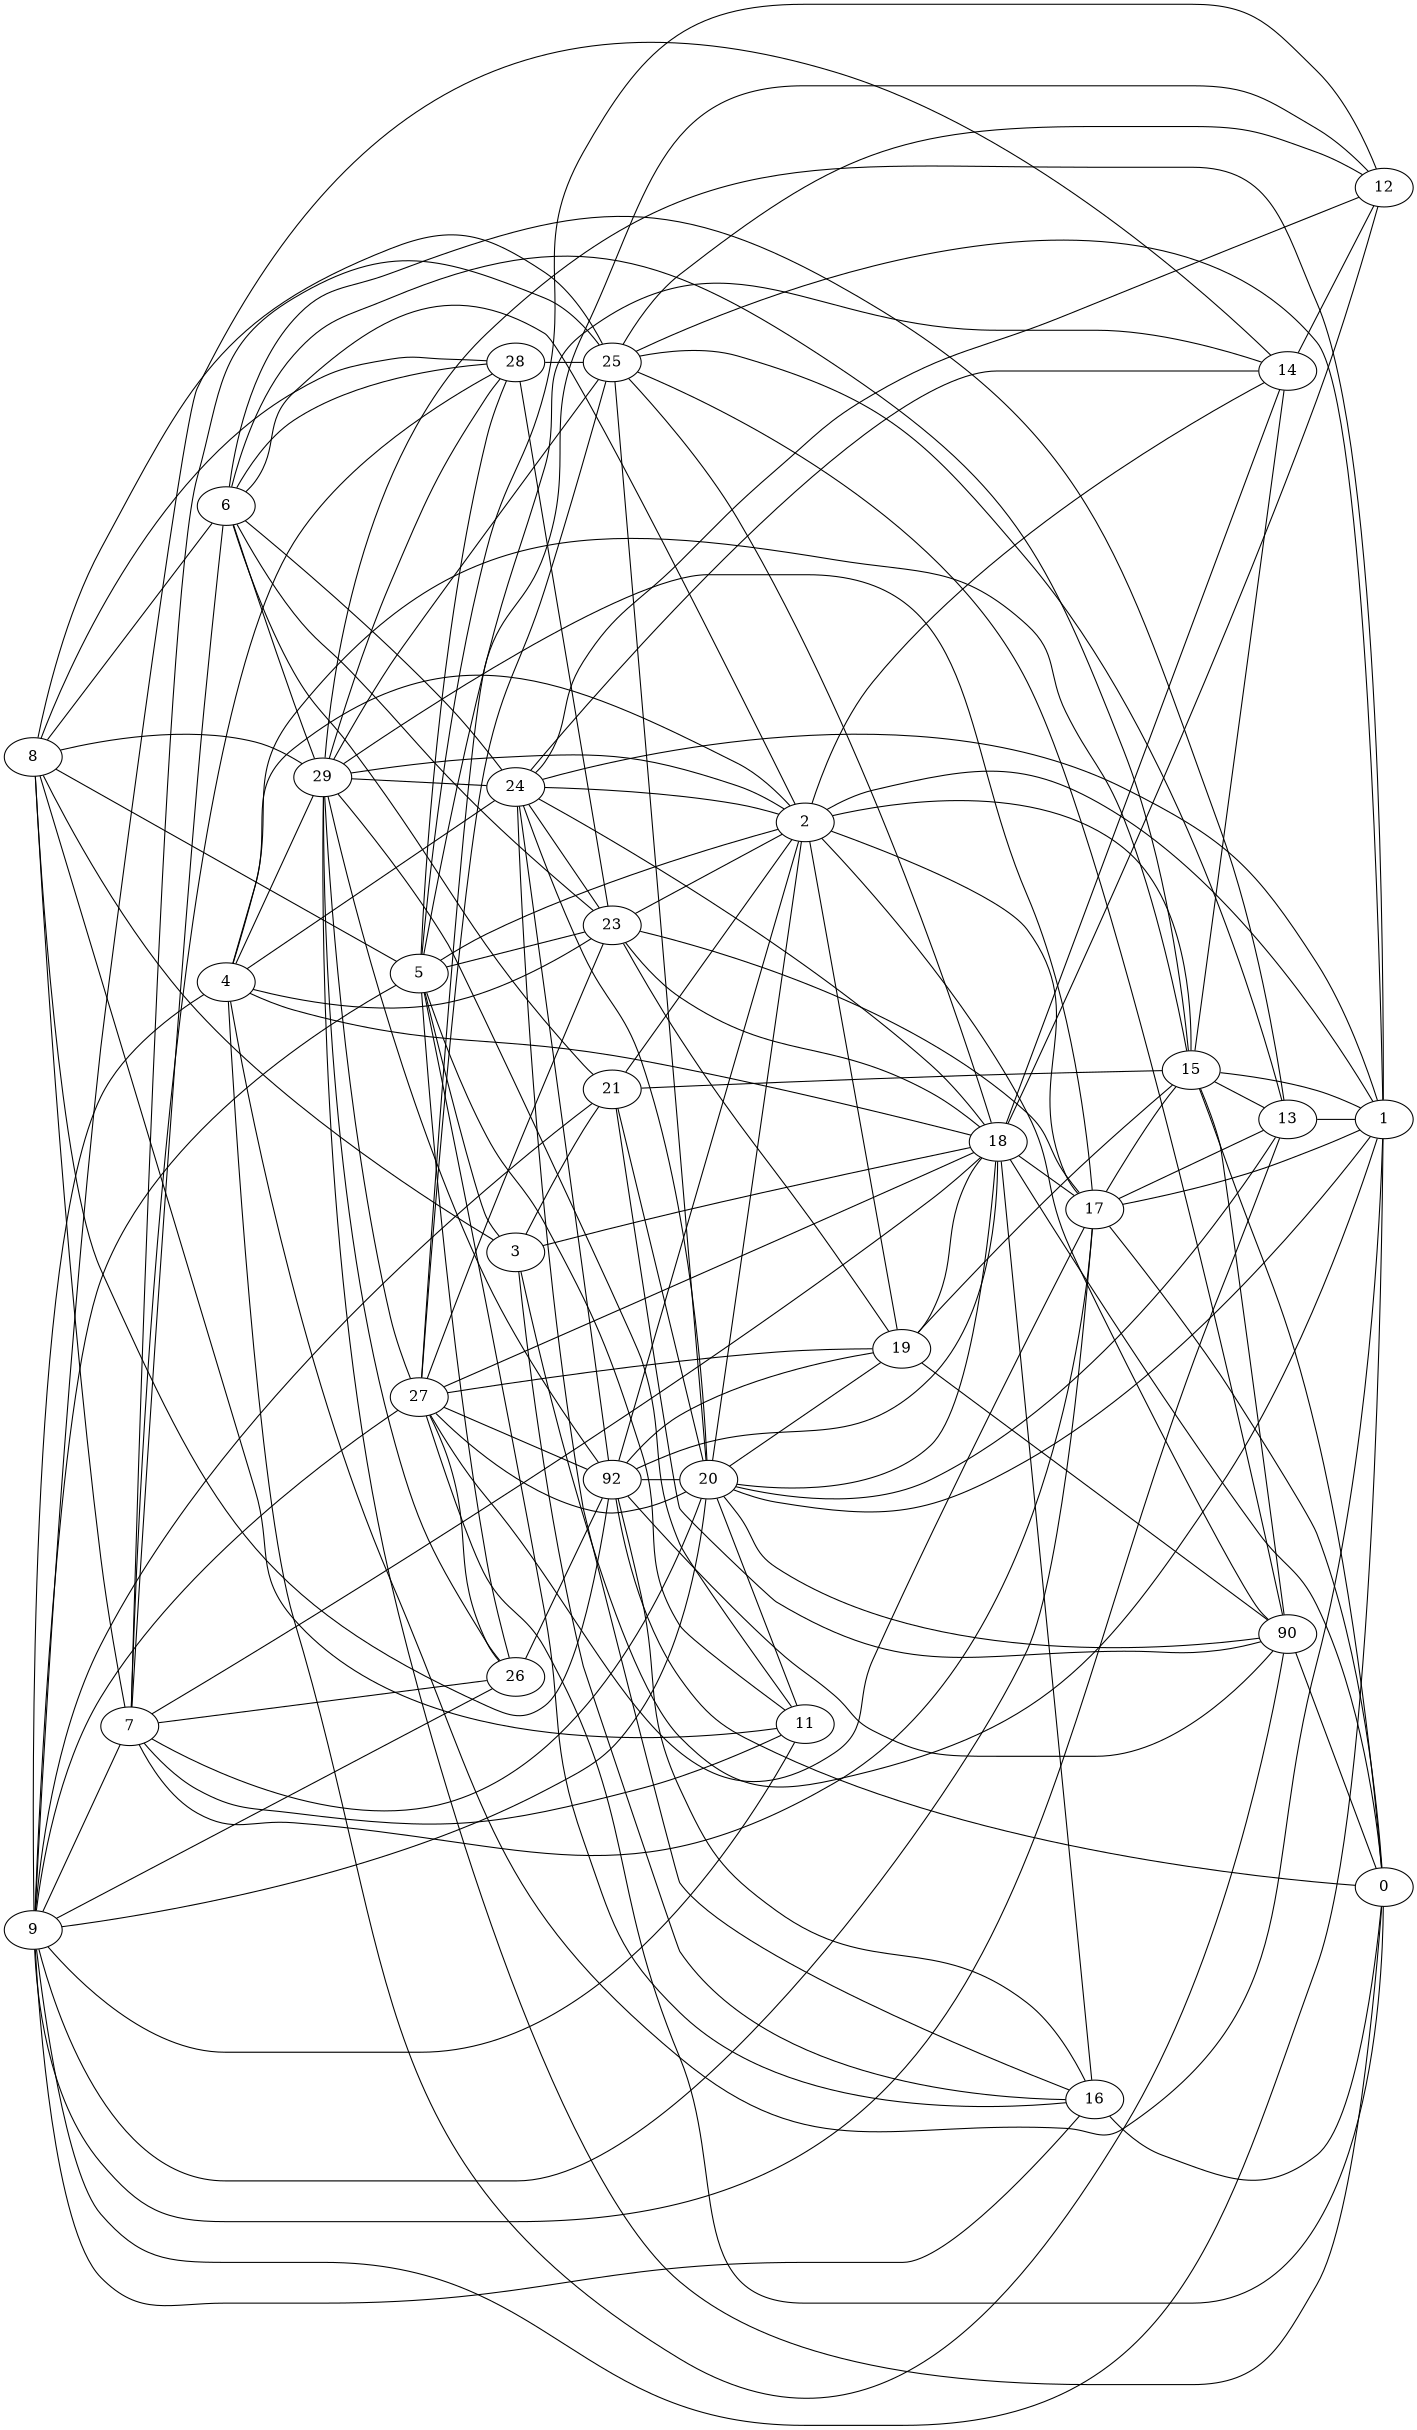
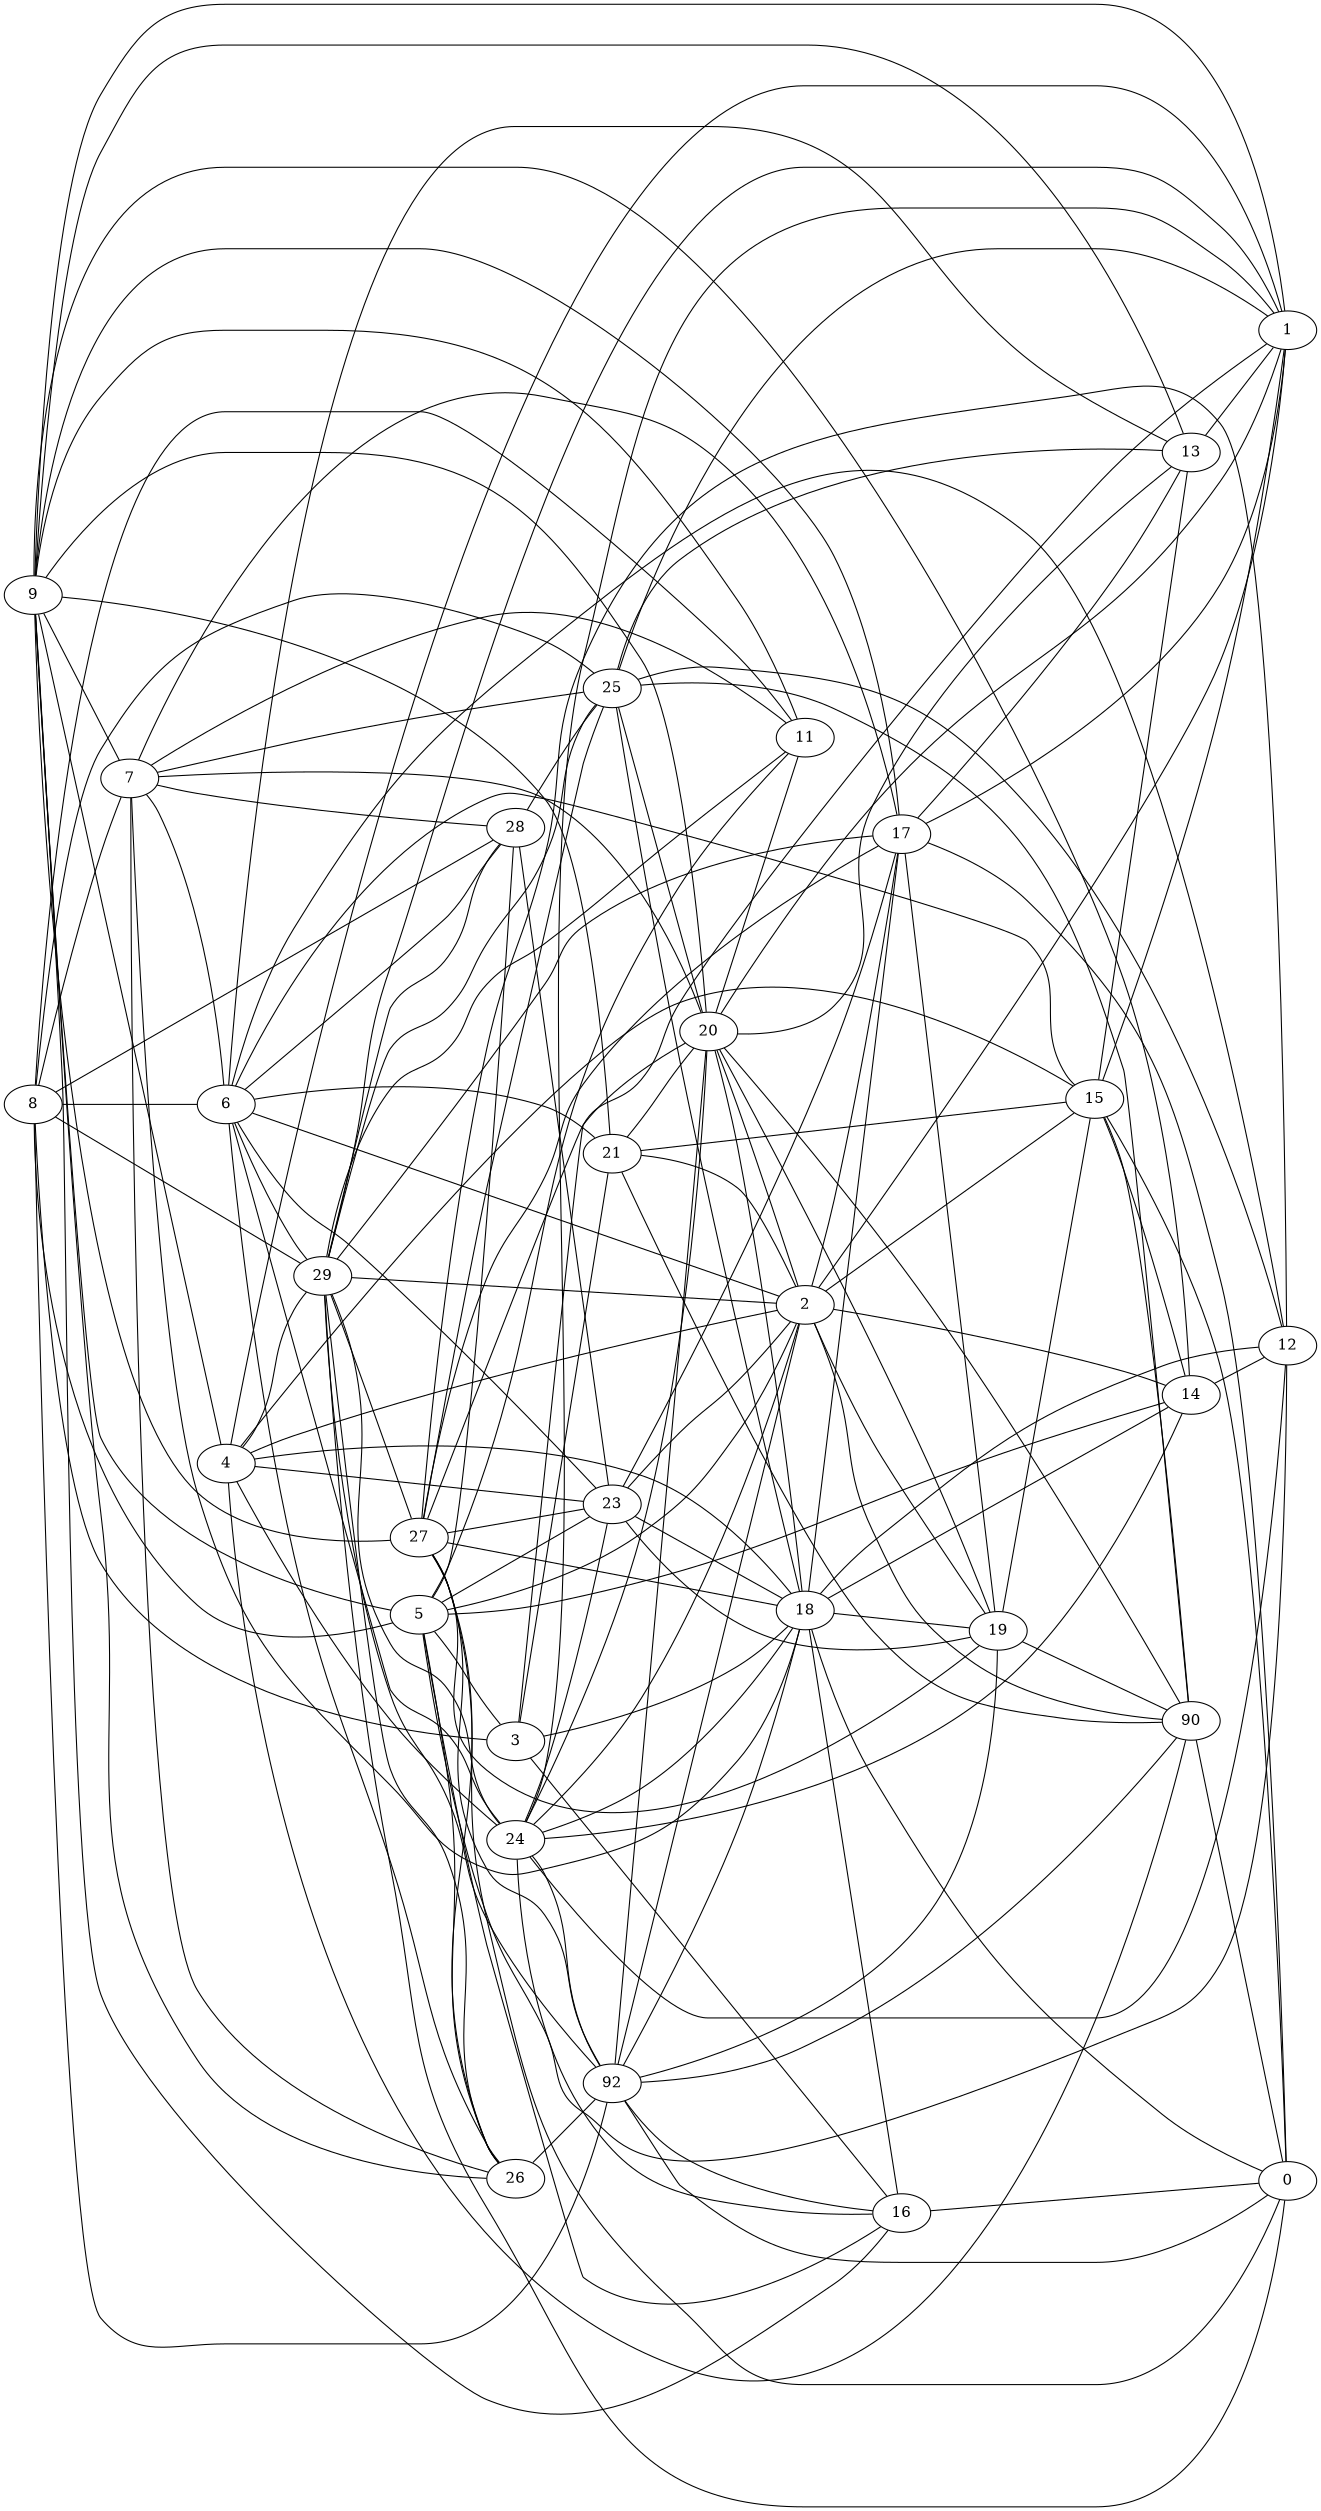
edge "6" -- "12": added
edge "15" -- "17": now "19" -- "17"
edge "6" -- "26": added
